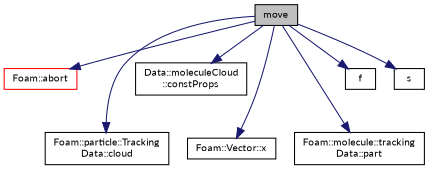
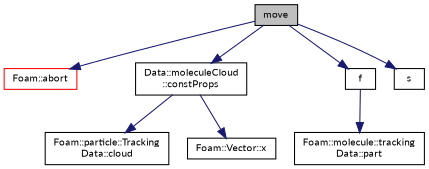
edge "move" -> "Foam::particle::Tracking Data::cloud": now "Data::moleculeCloud ::constProps" -> "Foam::particle::Tracking Data::cloud"
edge "move" -> "Foam::molecule::tracking Data::part": now "f" -> "Foam::molecule::tracking Data::part"
edge "move" -> "Foam::Vector::x": now "Data::moleculeCloud ::constProps" -> "Foam::Vector::x"
